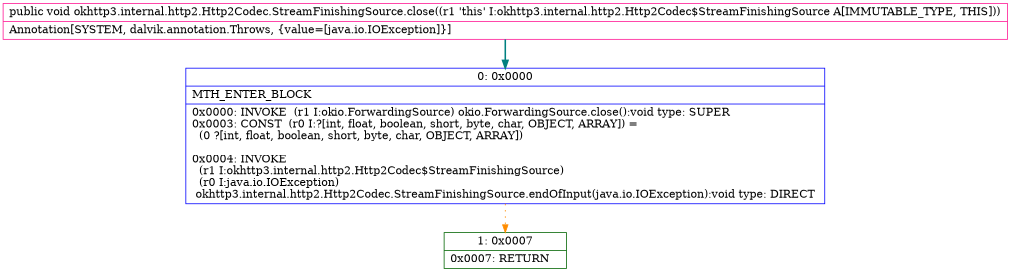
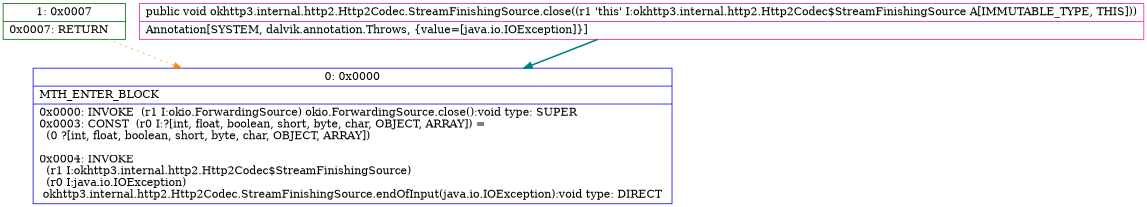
edge "0: 0x0000" -> "1: 0x0007": reversed
